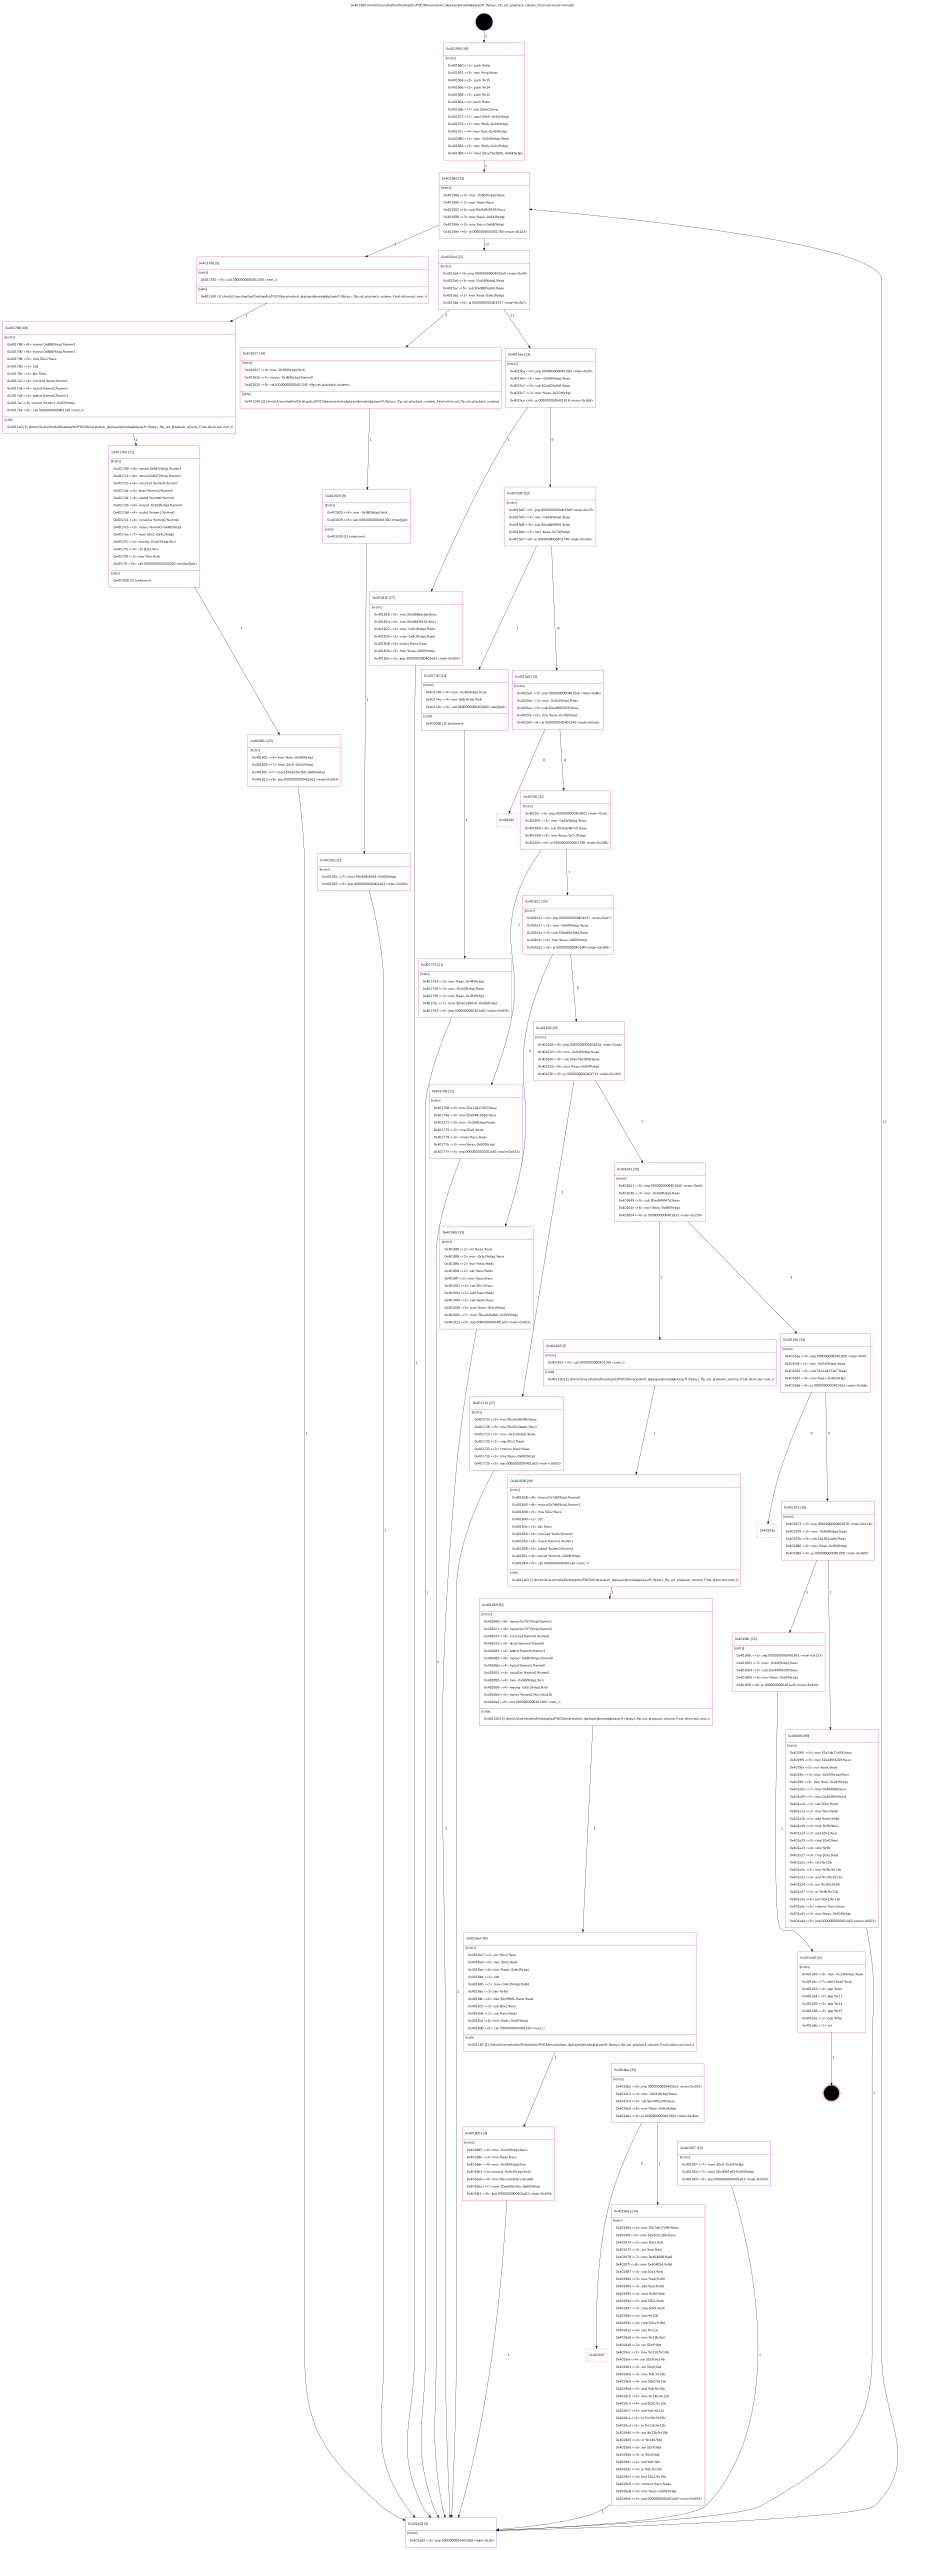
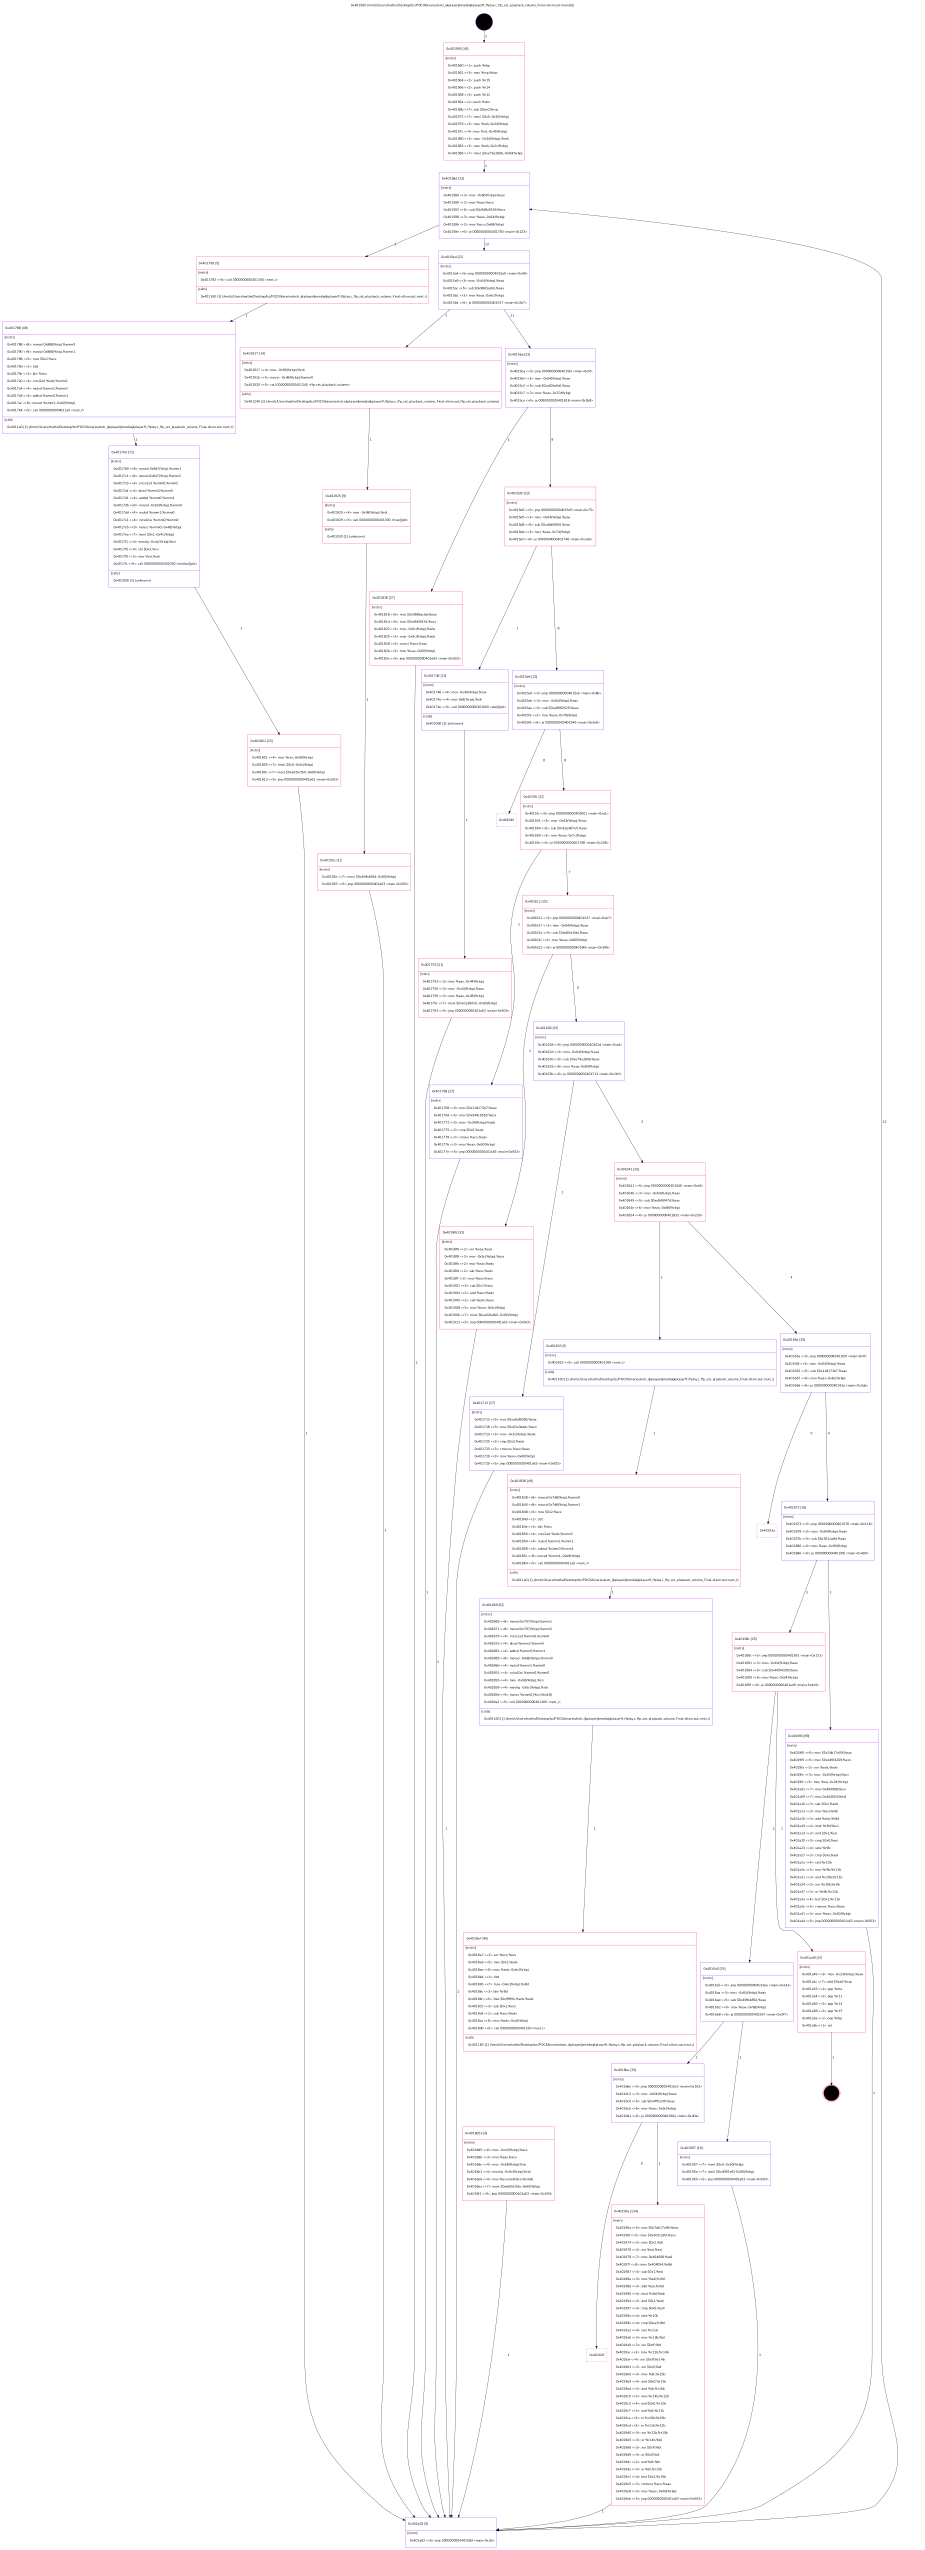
node "0x4016a5 [25]": added
edge "0x4018a7 [46]" -> "0x4018d5 [33]": removed, label "1"
